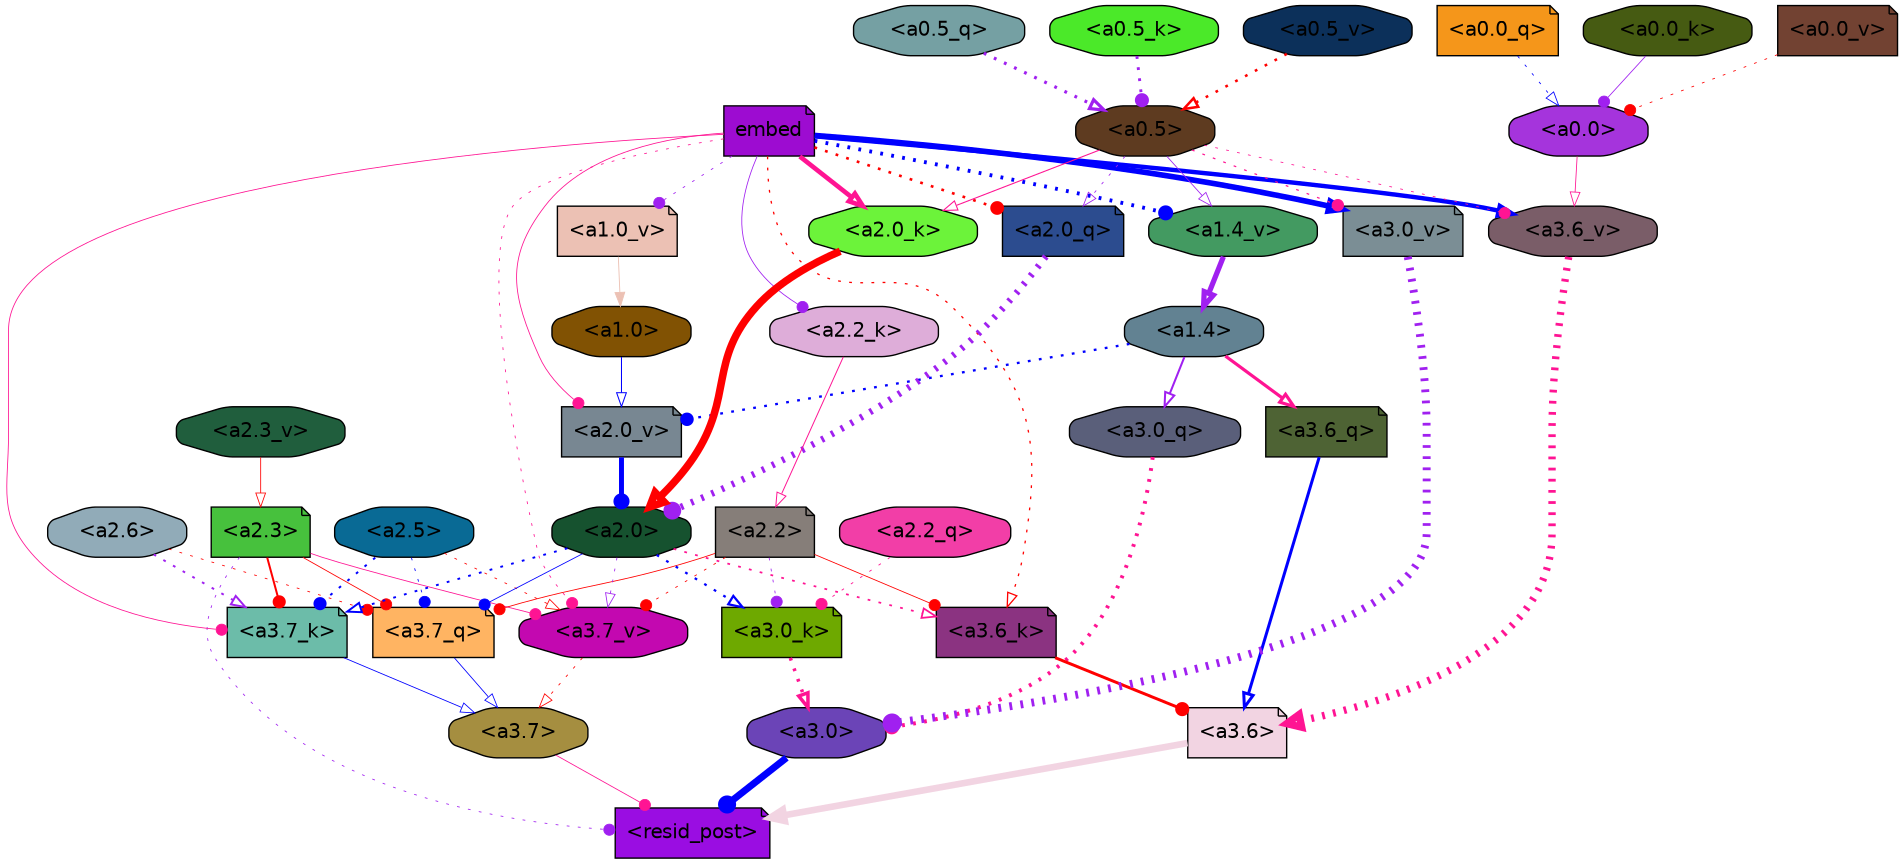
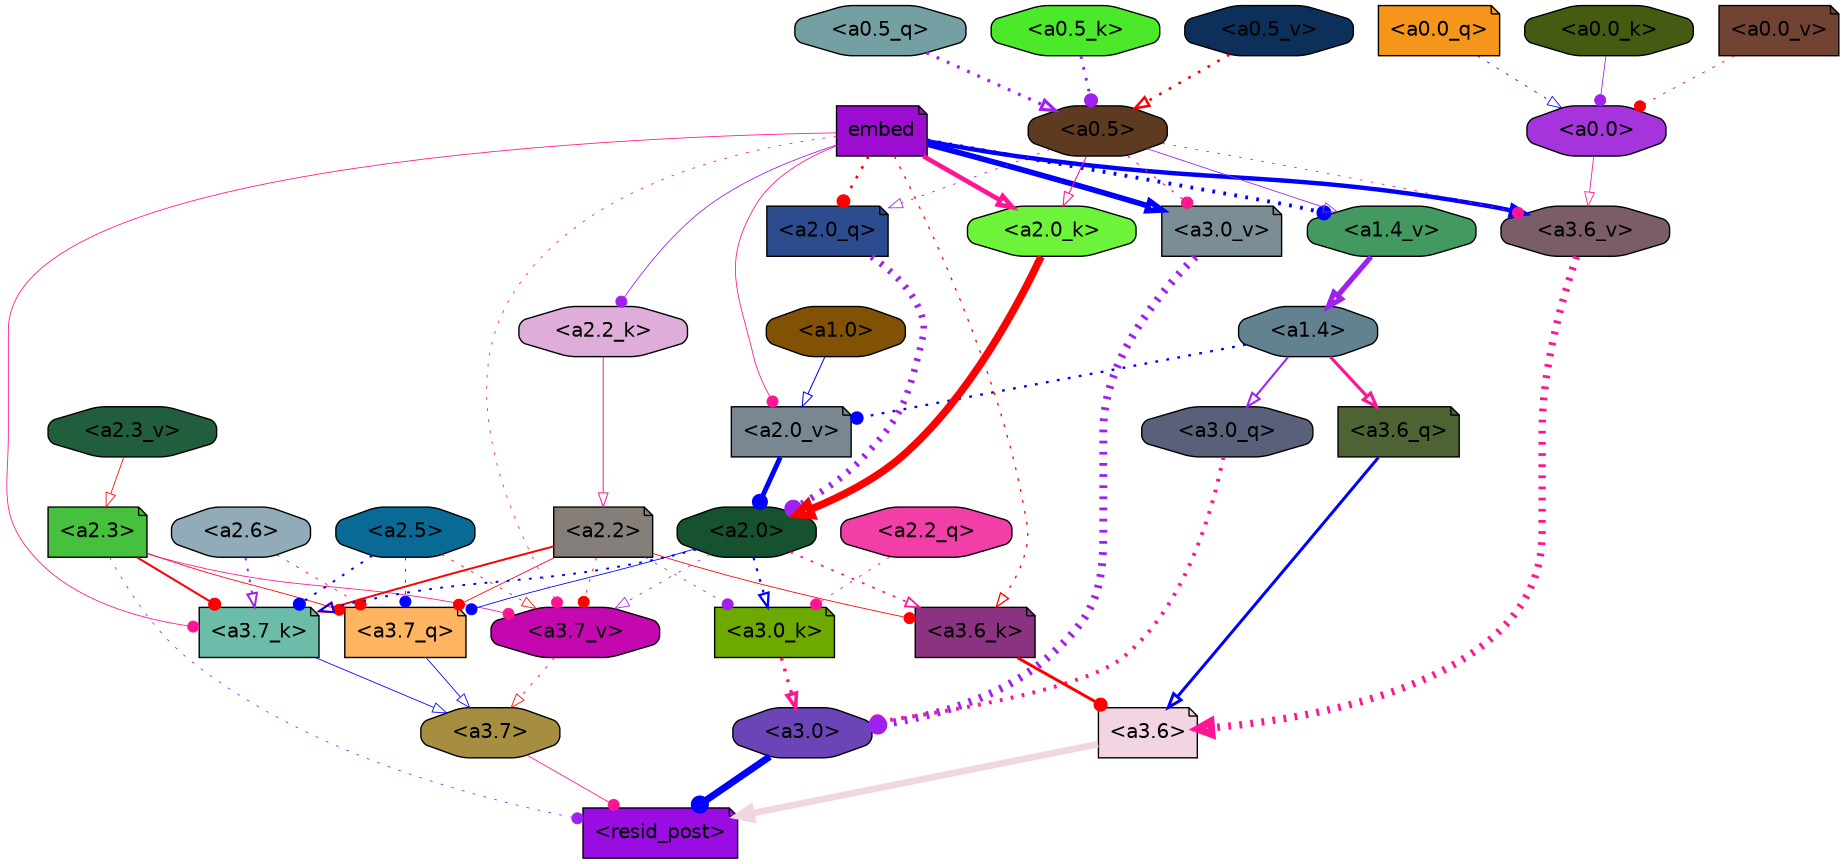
node "<a1.0_v>": removed
edge "<a2.2>" -> "<a3.7_k>": added
